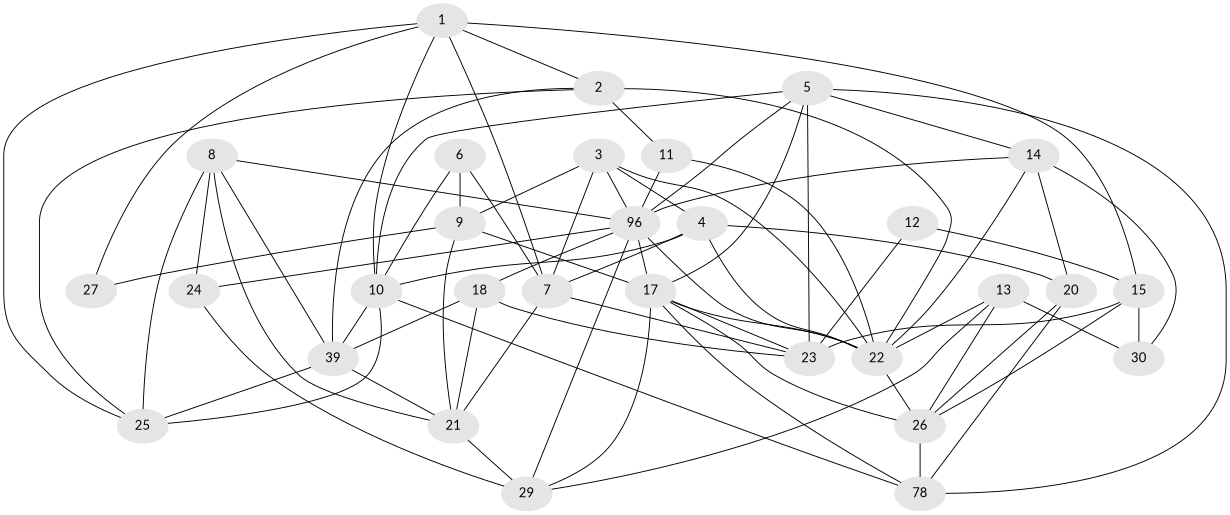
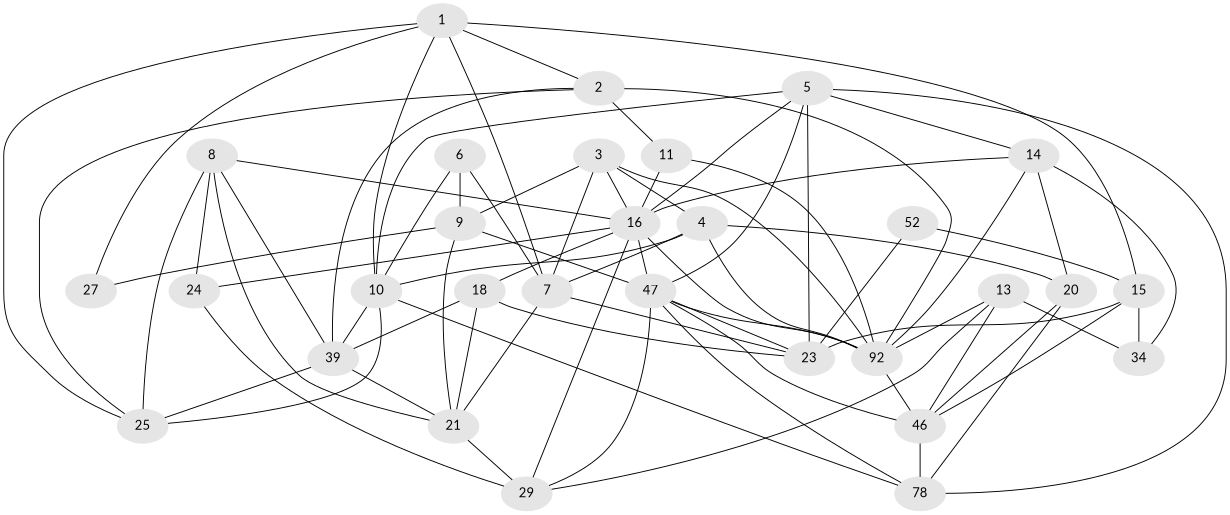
node "96": label "96" -> "16"
node "12": label "12" -> "52"
node "17": label "17" -> "47"
node "22": label "22" -> "92"
node "30": label "30" -> "34"
node "26": label "26" -> "46"
